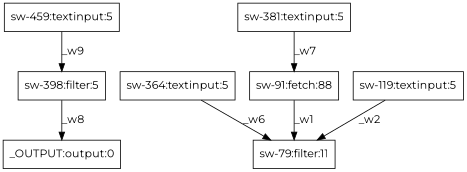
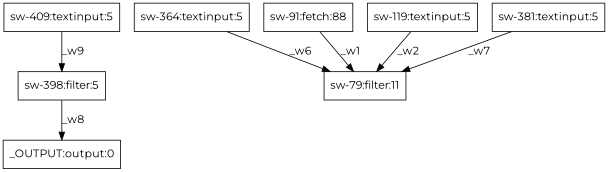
node "sw-459:textinput:5": label "sw-459:textinput:5" -> "sw-409:textinput:5"
edge "sw-381:textinput:5" -> "sw-91:fetch:88": now "sw-381:textinput:5" -> "sw-79:filter:11"
